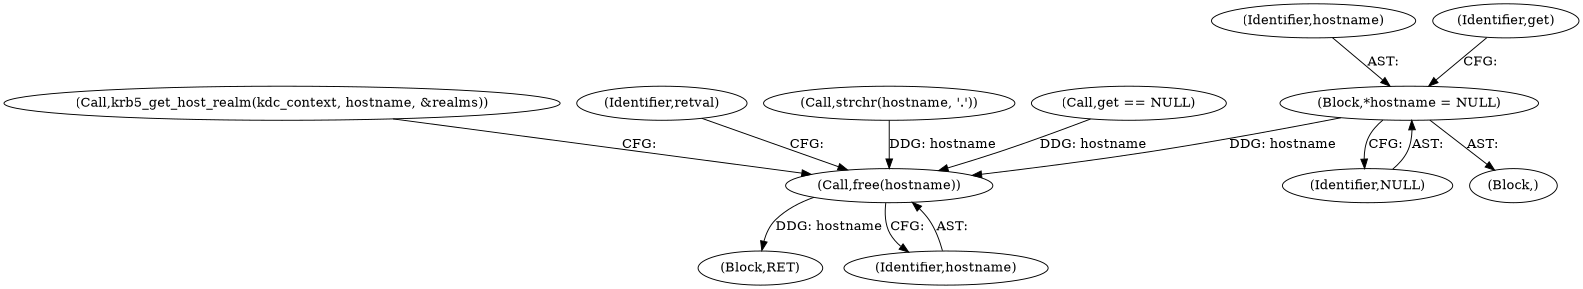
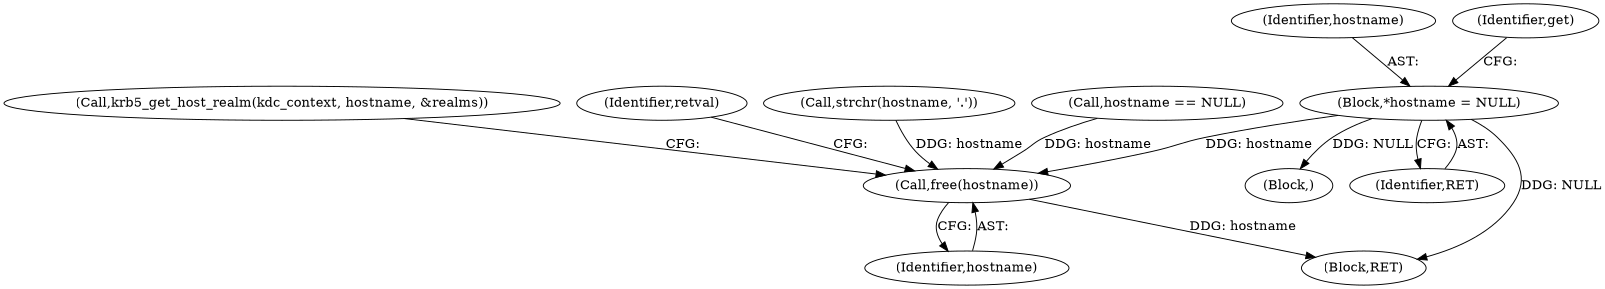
node "(Call,get == NULL)": label "(Call,get == NULL)" -> "(Call,hostname == NULL)"
edge "(Block,*hostname = NULL)" -> "(Block,)": label "AST: " -> "DDG: NULL"
node "(Identifier,NULL)": label "(Identifier,NULL)" -> "(Identifier,RET)"
edge "(Block,*hostname = NULL)" -> "(Block,RET)": added, label "DDG: NULL"
